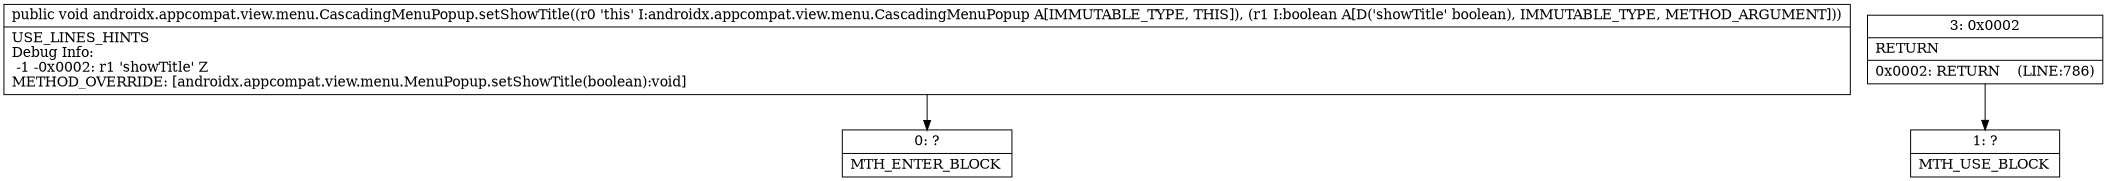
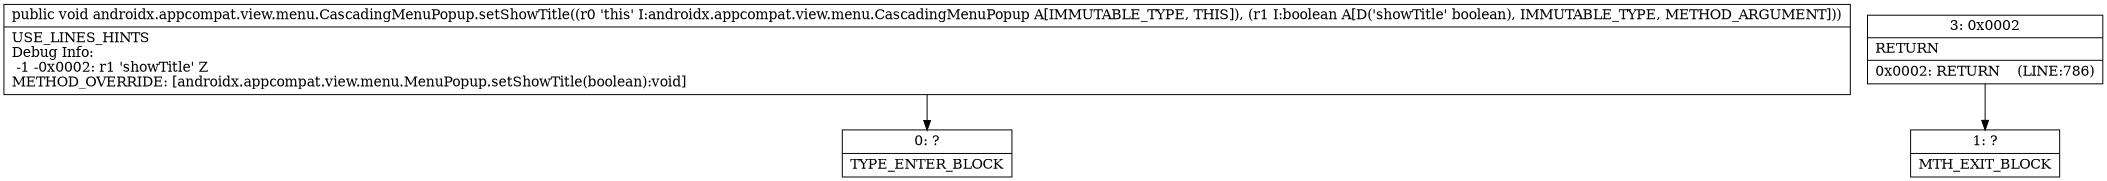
node "0: ?": text "MTH_ENTER_BLOCK" -> "TYPE_ENTER_BLOCK"
node "1: ?": text "MTH_USE_BLOCK" -> "MTH_EXIT_BLOCK"
